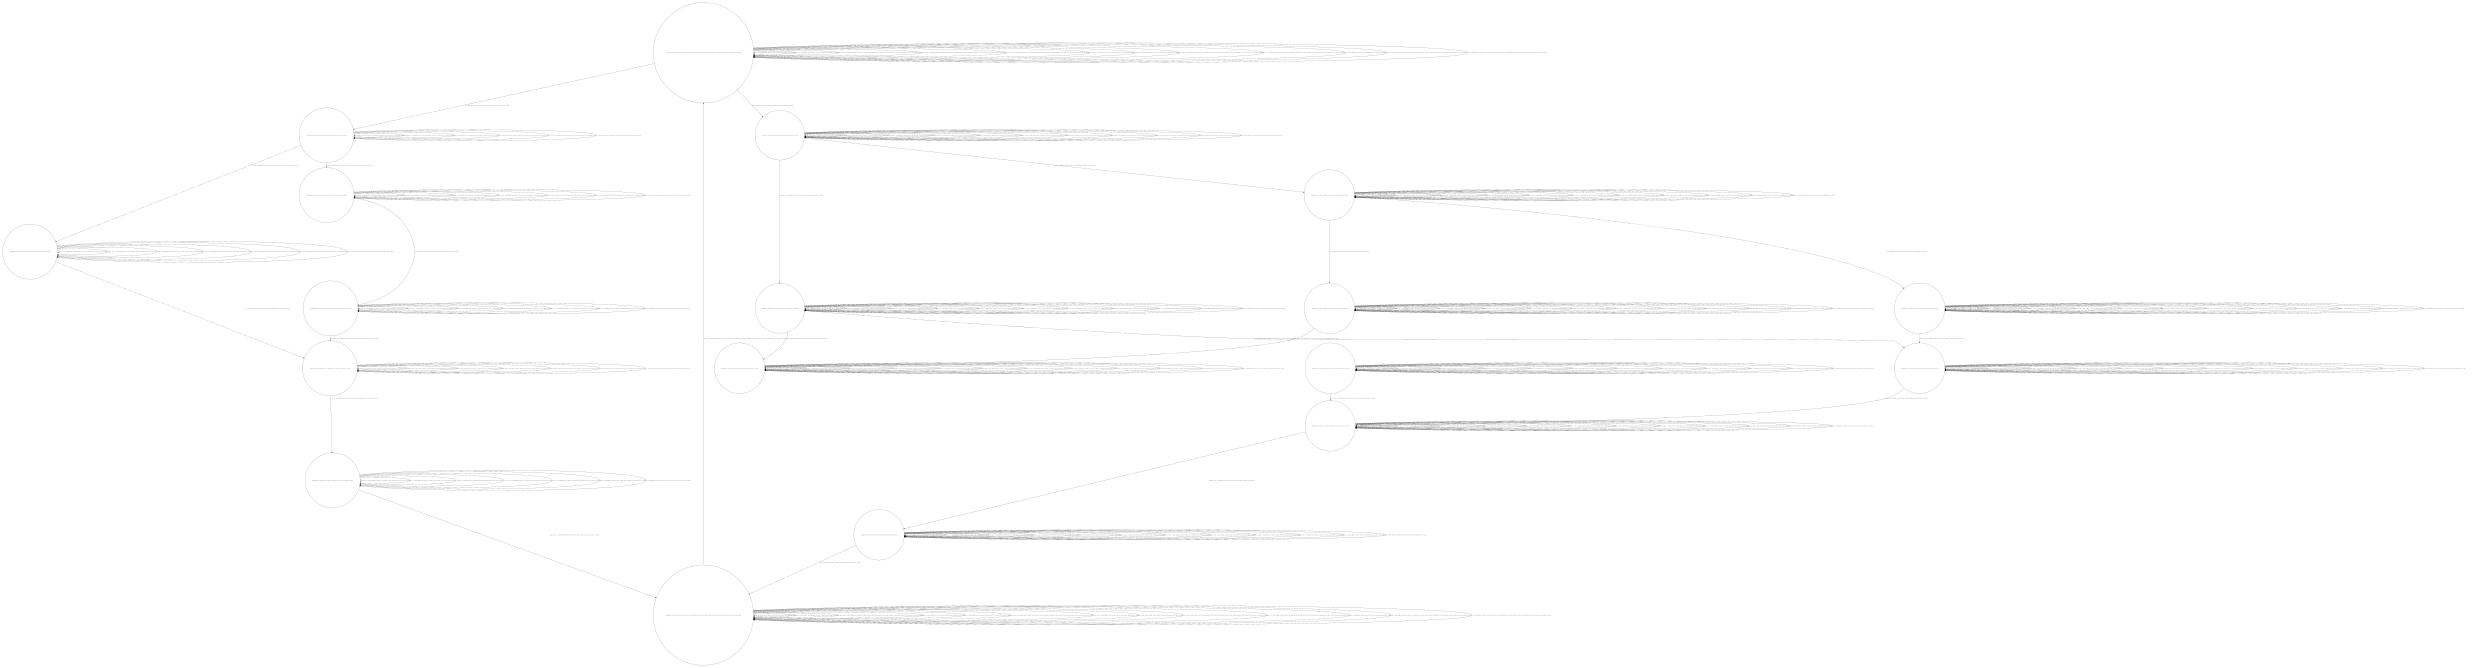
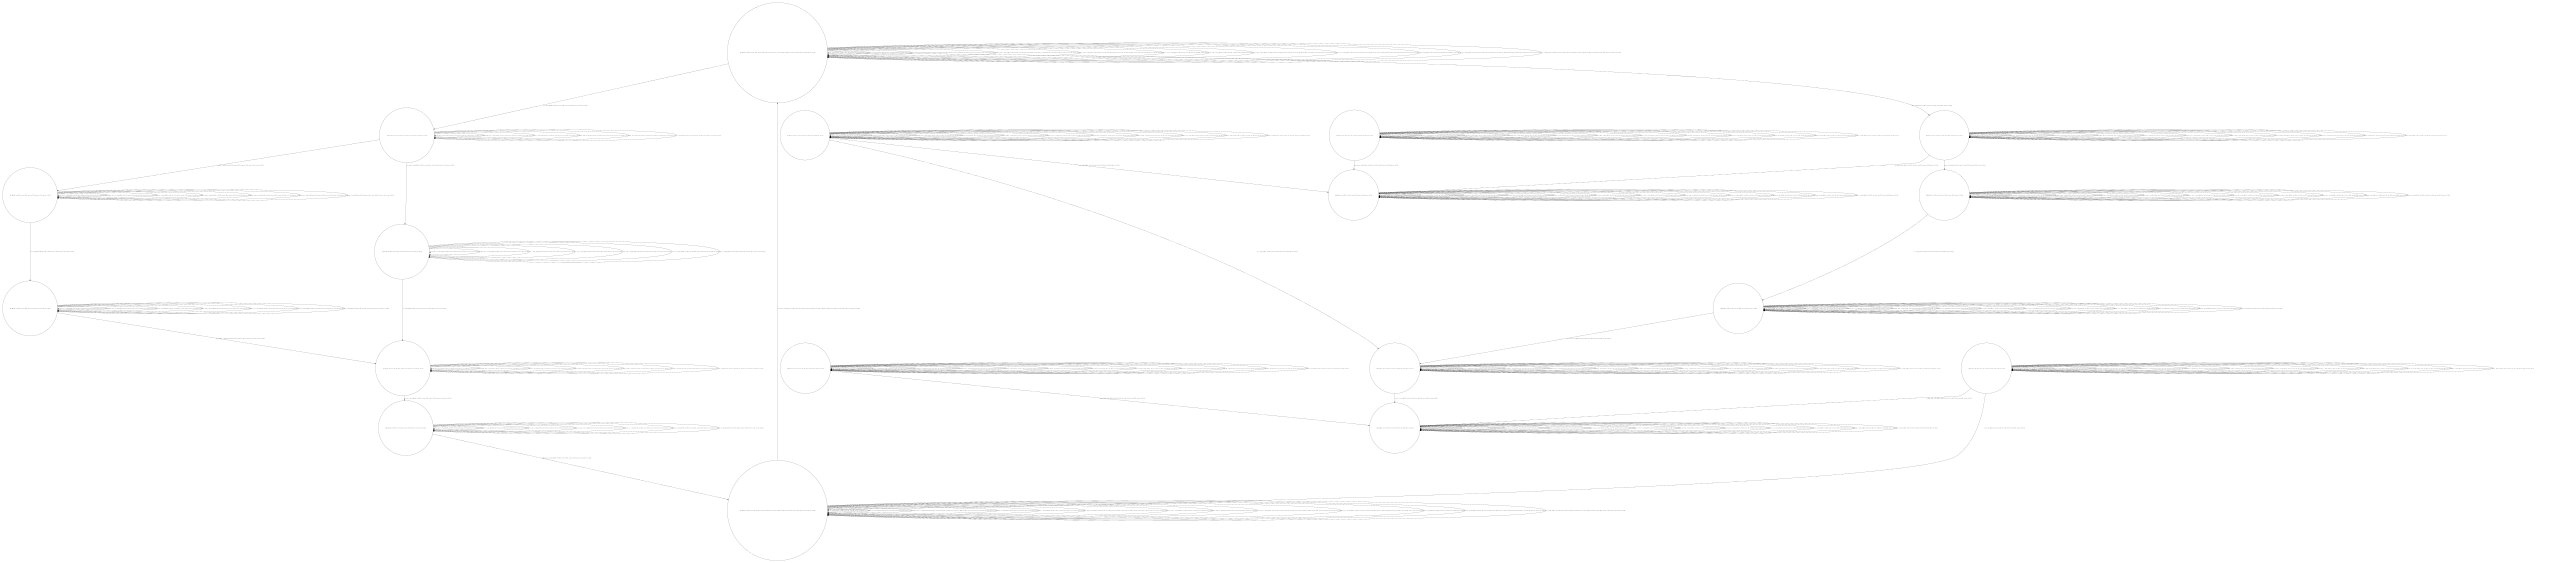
edge "8@[((DOL and TEA and CAP and TON and not EUR and not COF))]" -> "9@[((DOL and TEA and CAP and TON and not EUR and not COF))]": now "8@[((DOL and TEA and CAP and TON and not EUR and not COF))]" -> "13@[((DOL and TEA and CAP and TON and not EUR and not COF))]"
edge "10@[((DOL and TEA and CAP and TON and not EUR and not COF))]" -> "11@[((DOL and TEA and CAP and TON and not EUR and not COF))]": removed, label "cap / ok() [((DOL and TEA and CAP and TON and not EUR and not COF))]"
edge "15@[((DOL and TEA and CAP and TON and not EUR and not COF))]" -> "17@[((DOL and TEA and CAP and TON and not EUR and not COF))]": reversed
